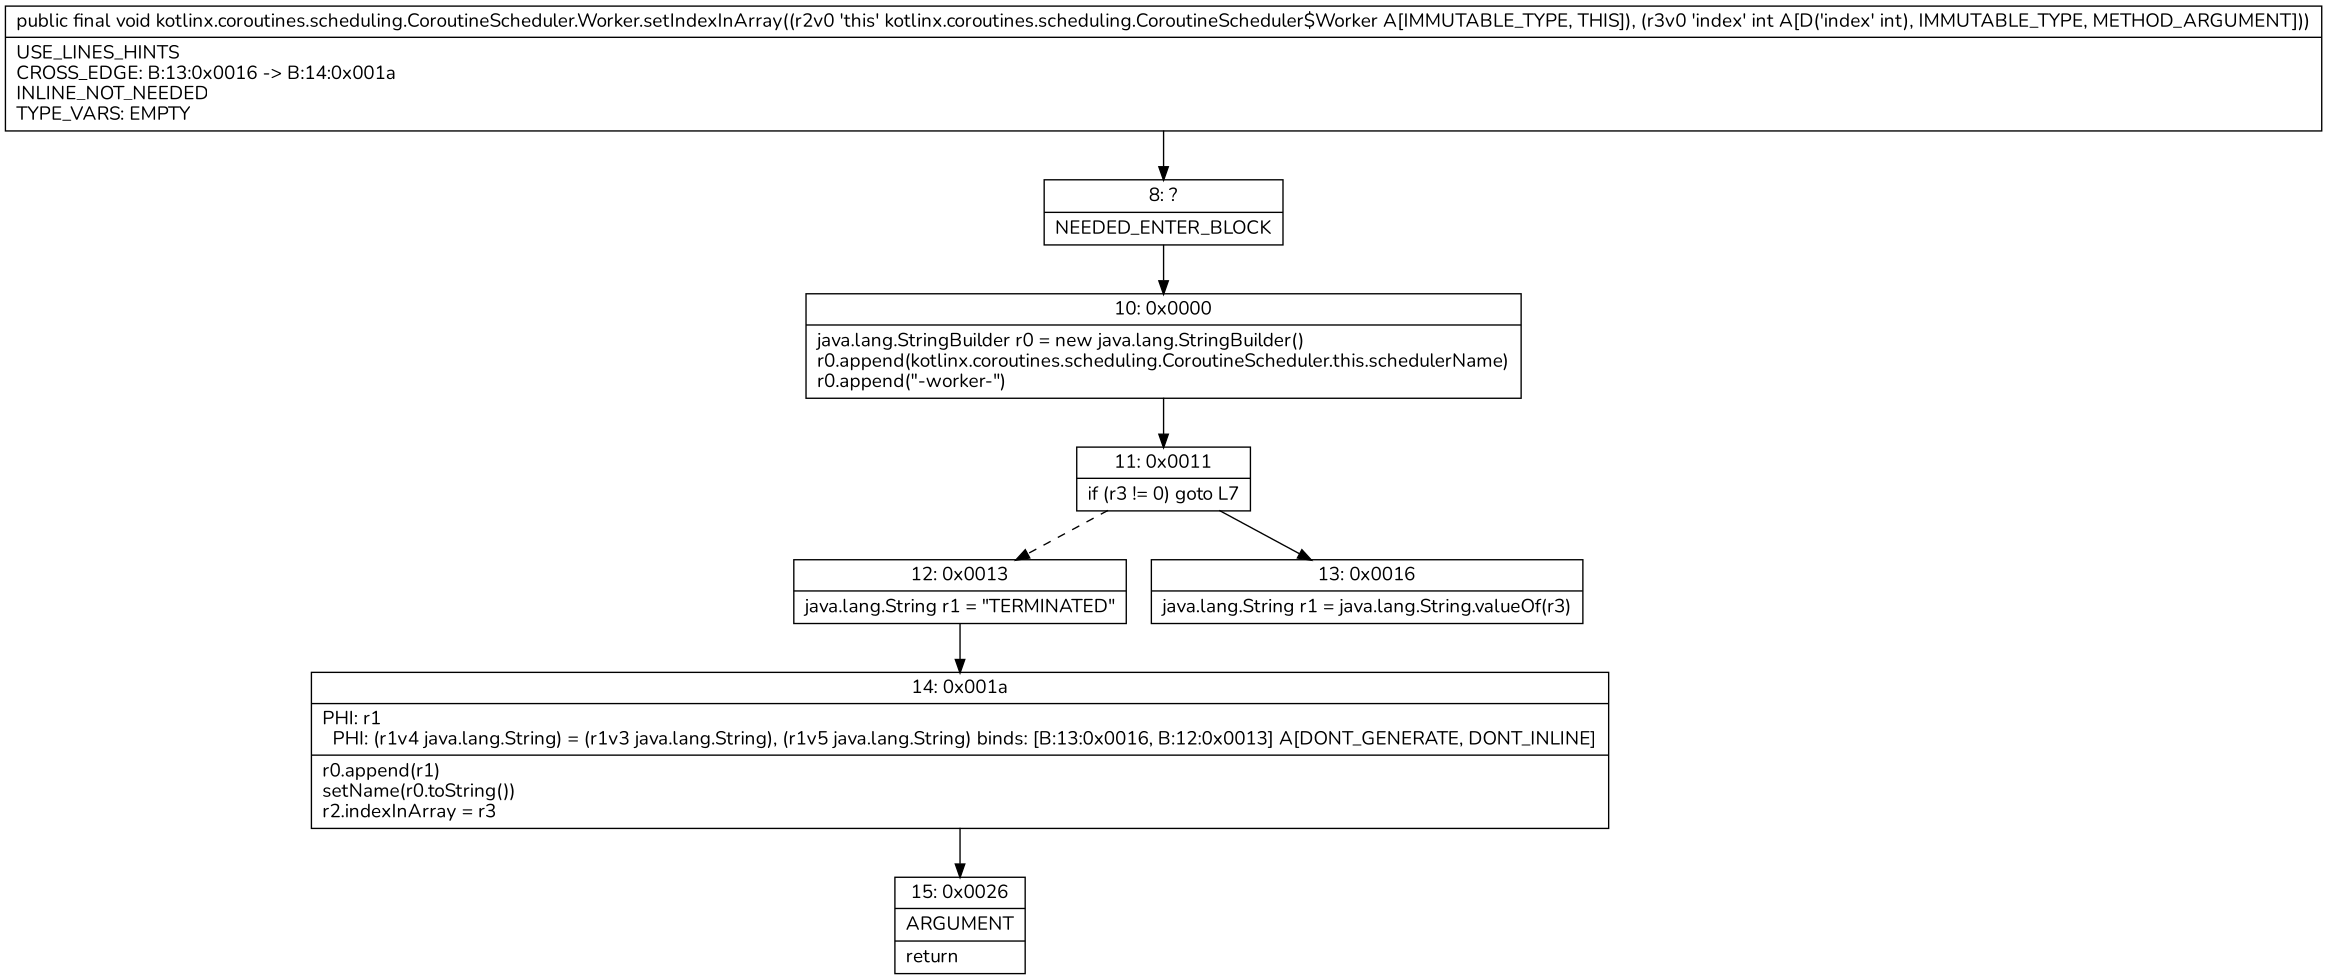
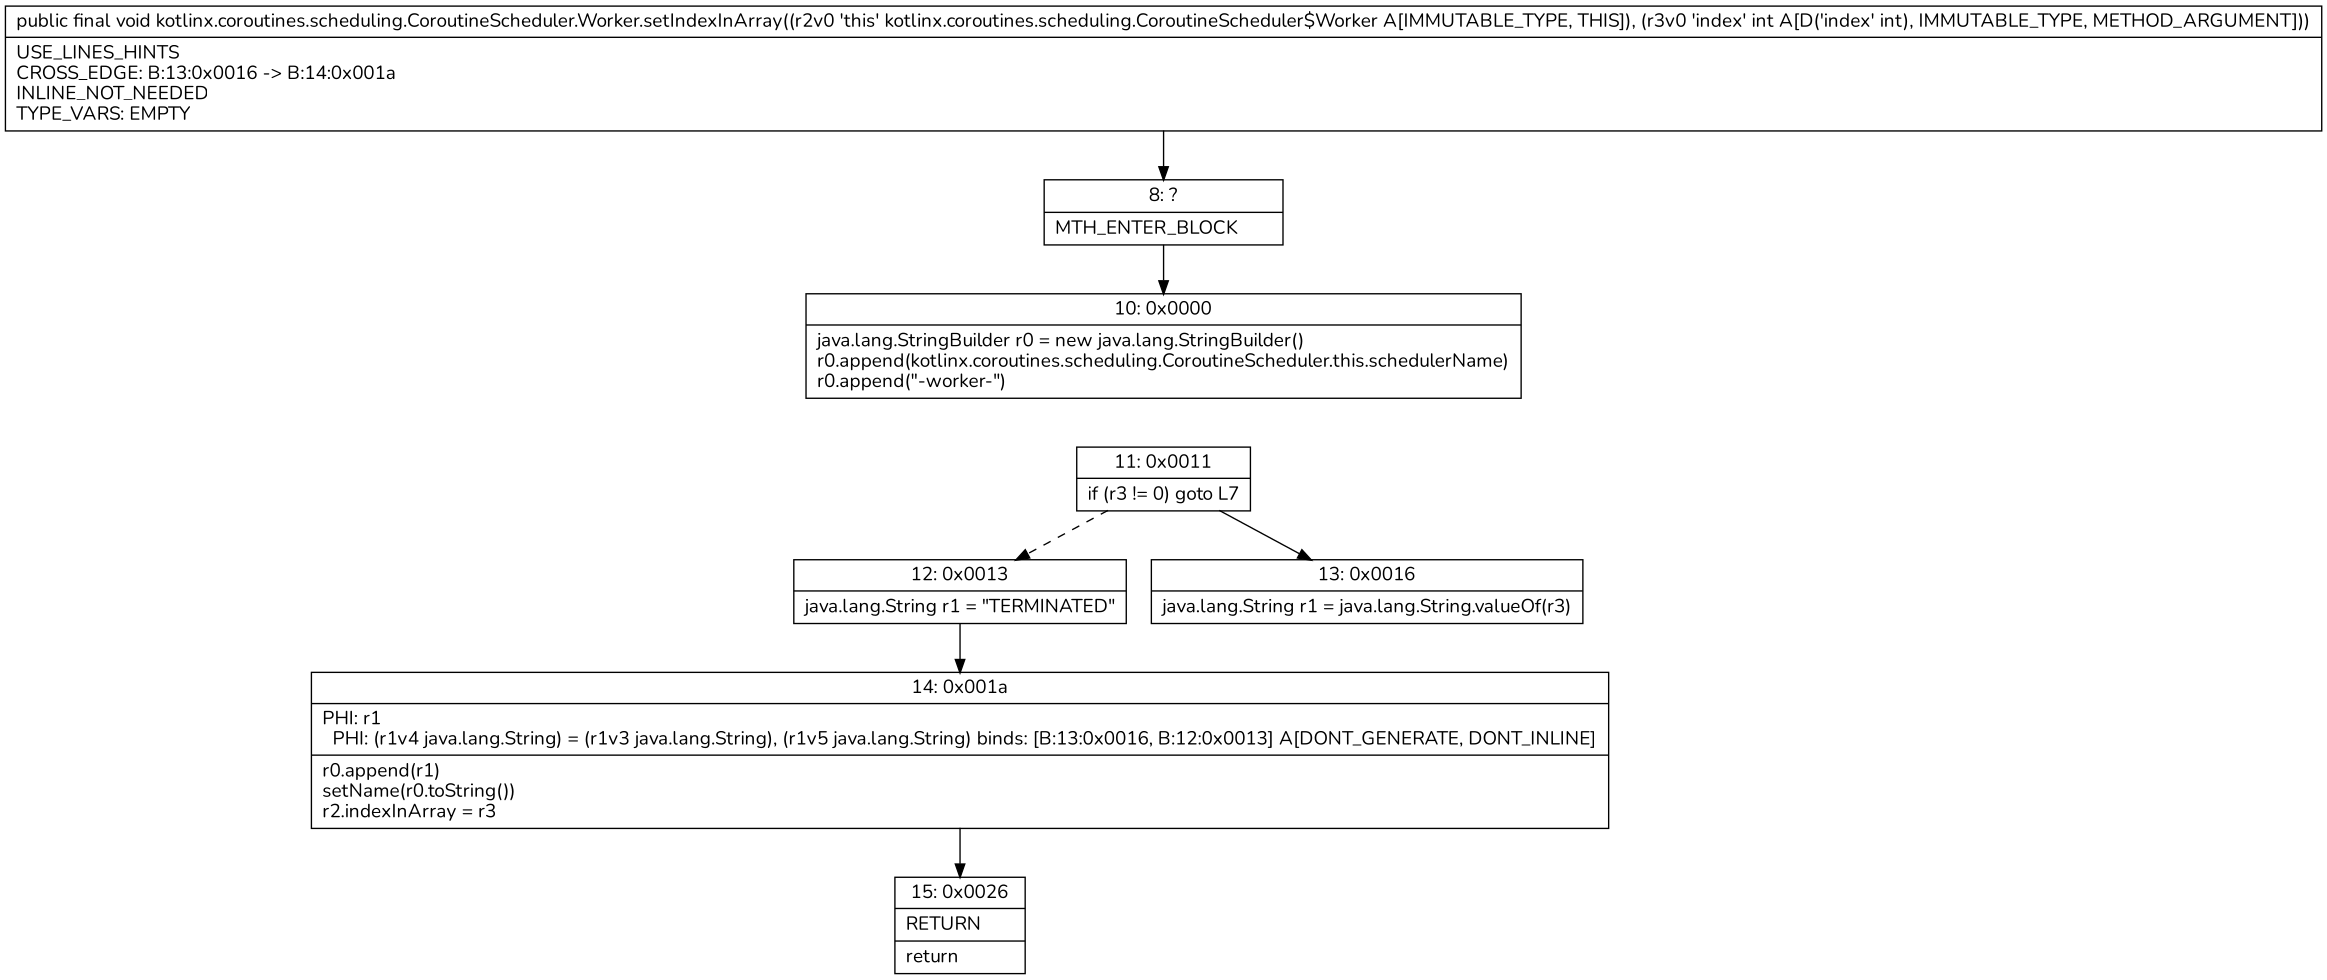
node "8: ?": text "NEEDED_ENTER_BLOCK" -> "MTH_ENTER_BLOCK"
edge "10: 0x0000" -> "11: 0x0011": removed
node "15: 0x0026": text "ARGUMENT" -> "RETURN"
